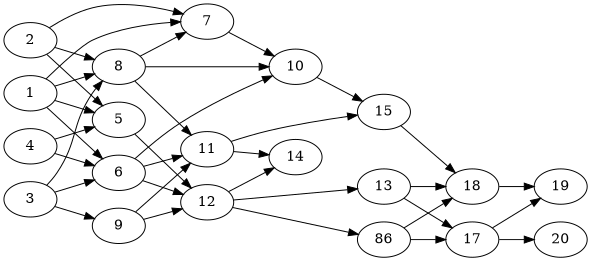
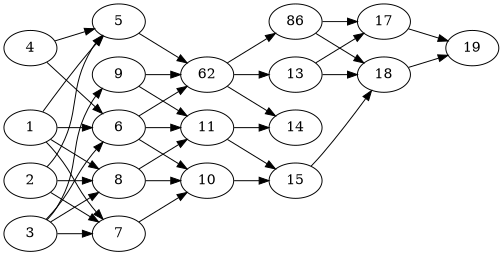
edge "8" -> "7": now "3" -> "7"
node "12": label "12" -> "62"
node "20": removed
